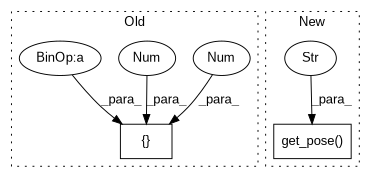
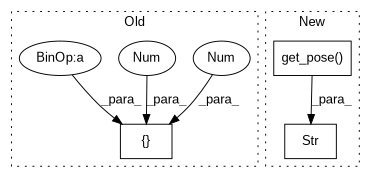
node "Str": shape ellipse -> box
edge "Str" -> "get_pose()": reversed
